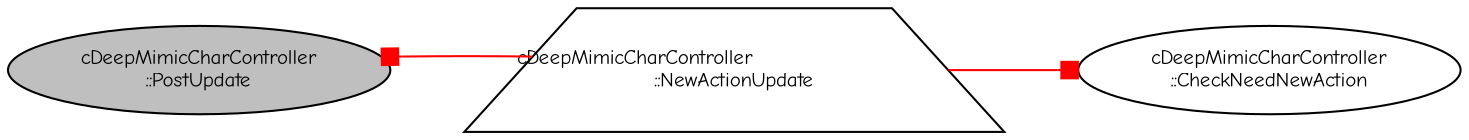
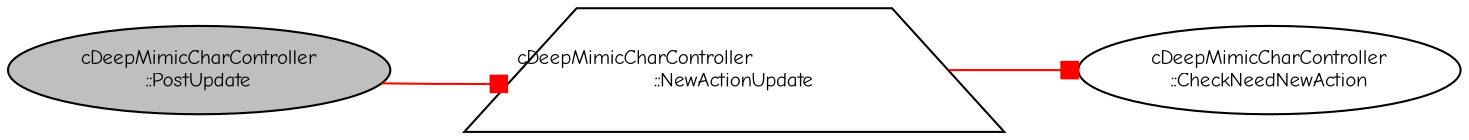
edge "cDeepMimicCharController ::NewActionUpdate" -> "cDeepMimicCharController ::PostUpdate": reversed
